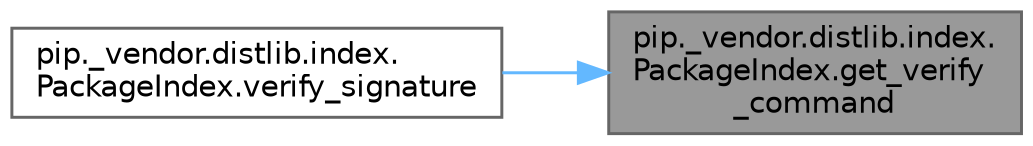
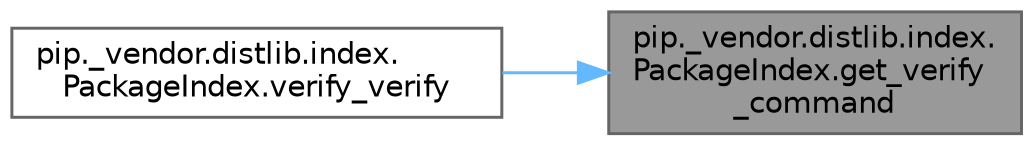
node "pip._vendor.distlib.index. PackageIndex.verify_signature": label "pip._vendor.distlib.index. PackageIndex.verify_signature" -> "pip._vendor.distlib.index. PackageIndex.verify_verify"
